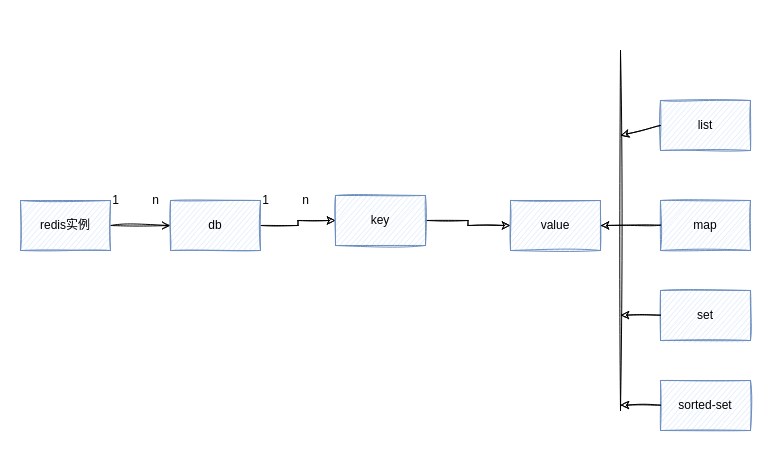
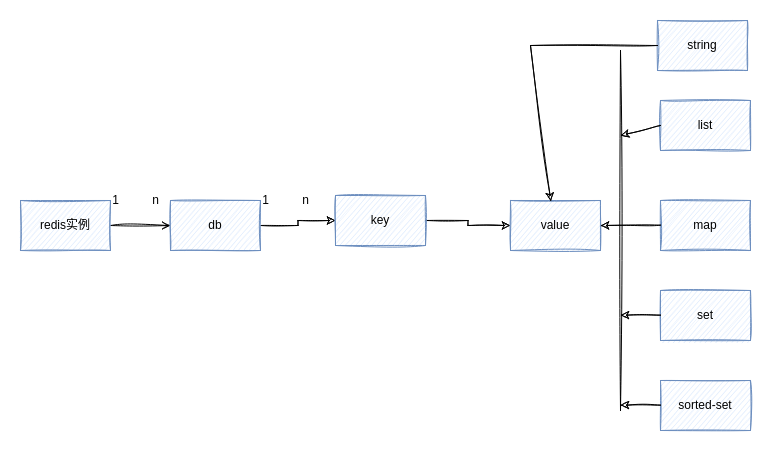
node "string": added
edge "string" -> "value": added
